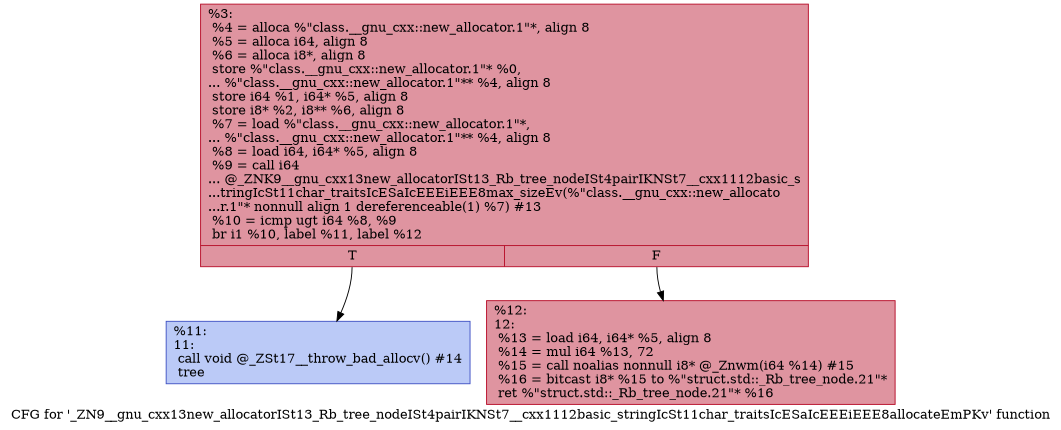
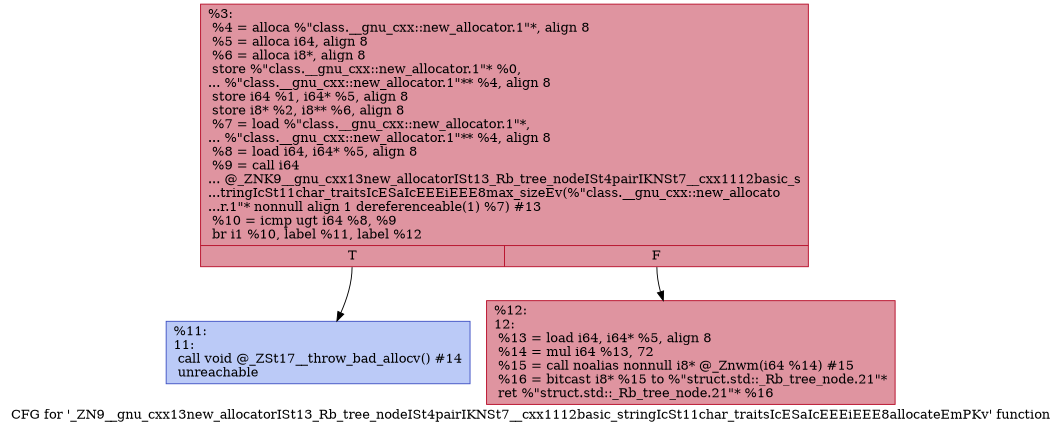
node "%11:": text "tree" -> "unreachable"
